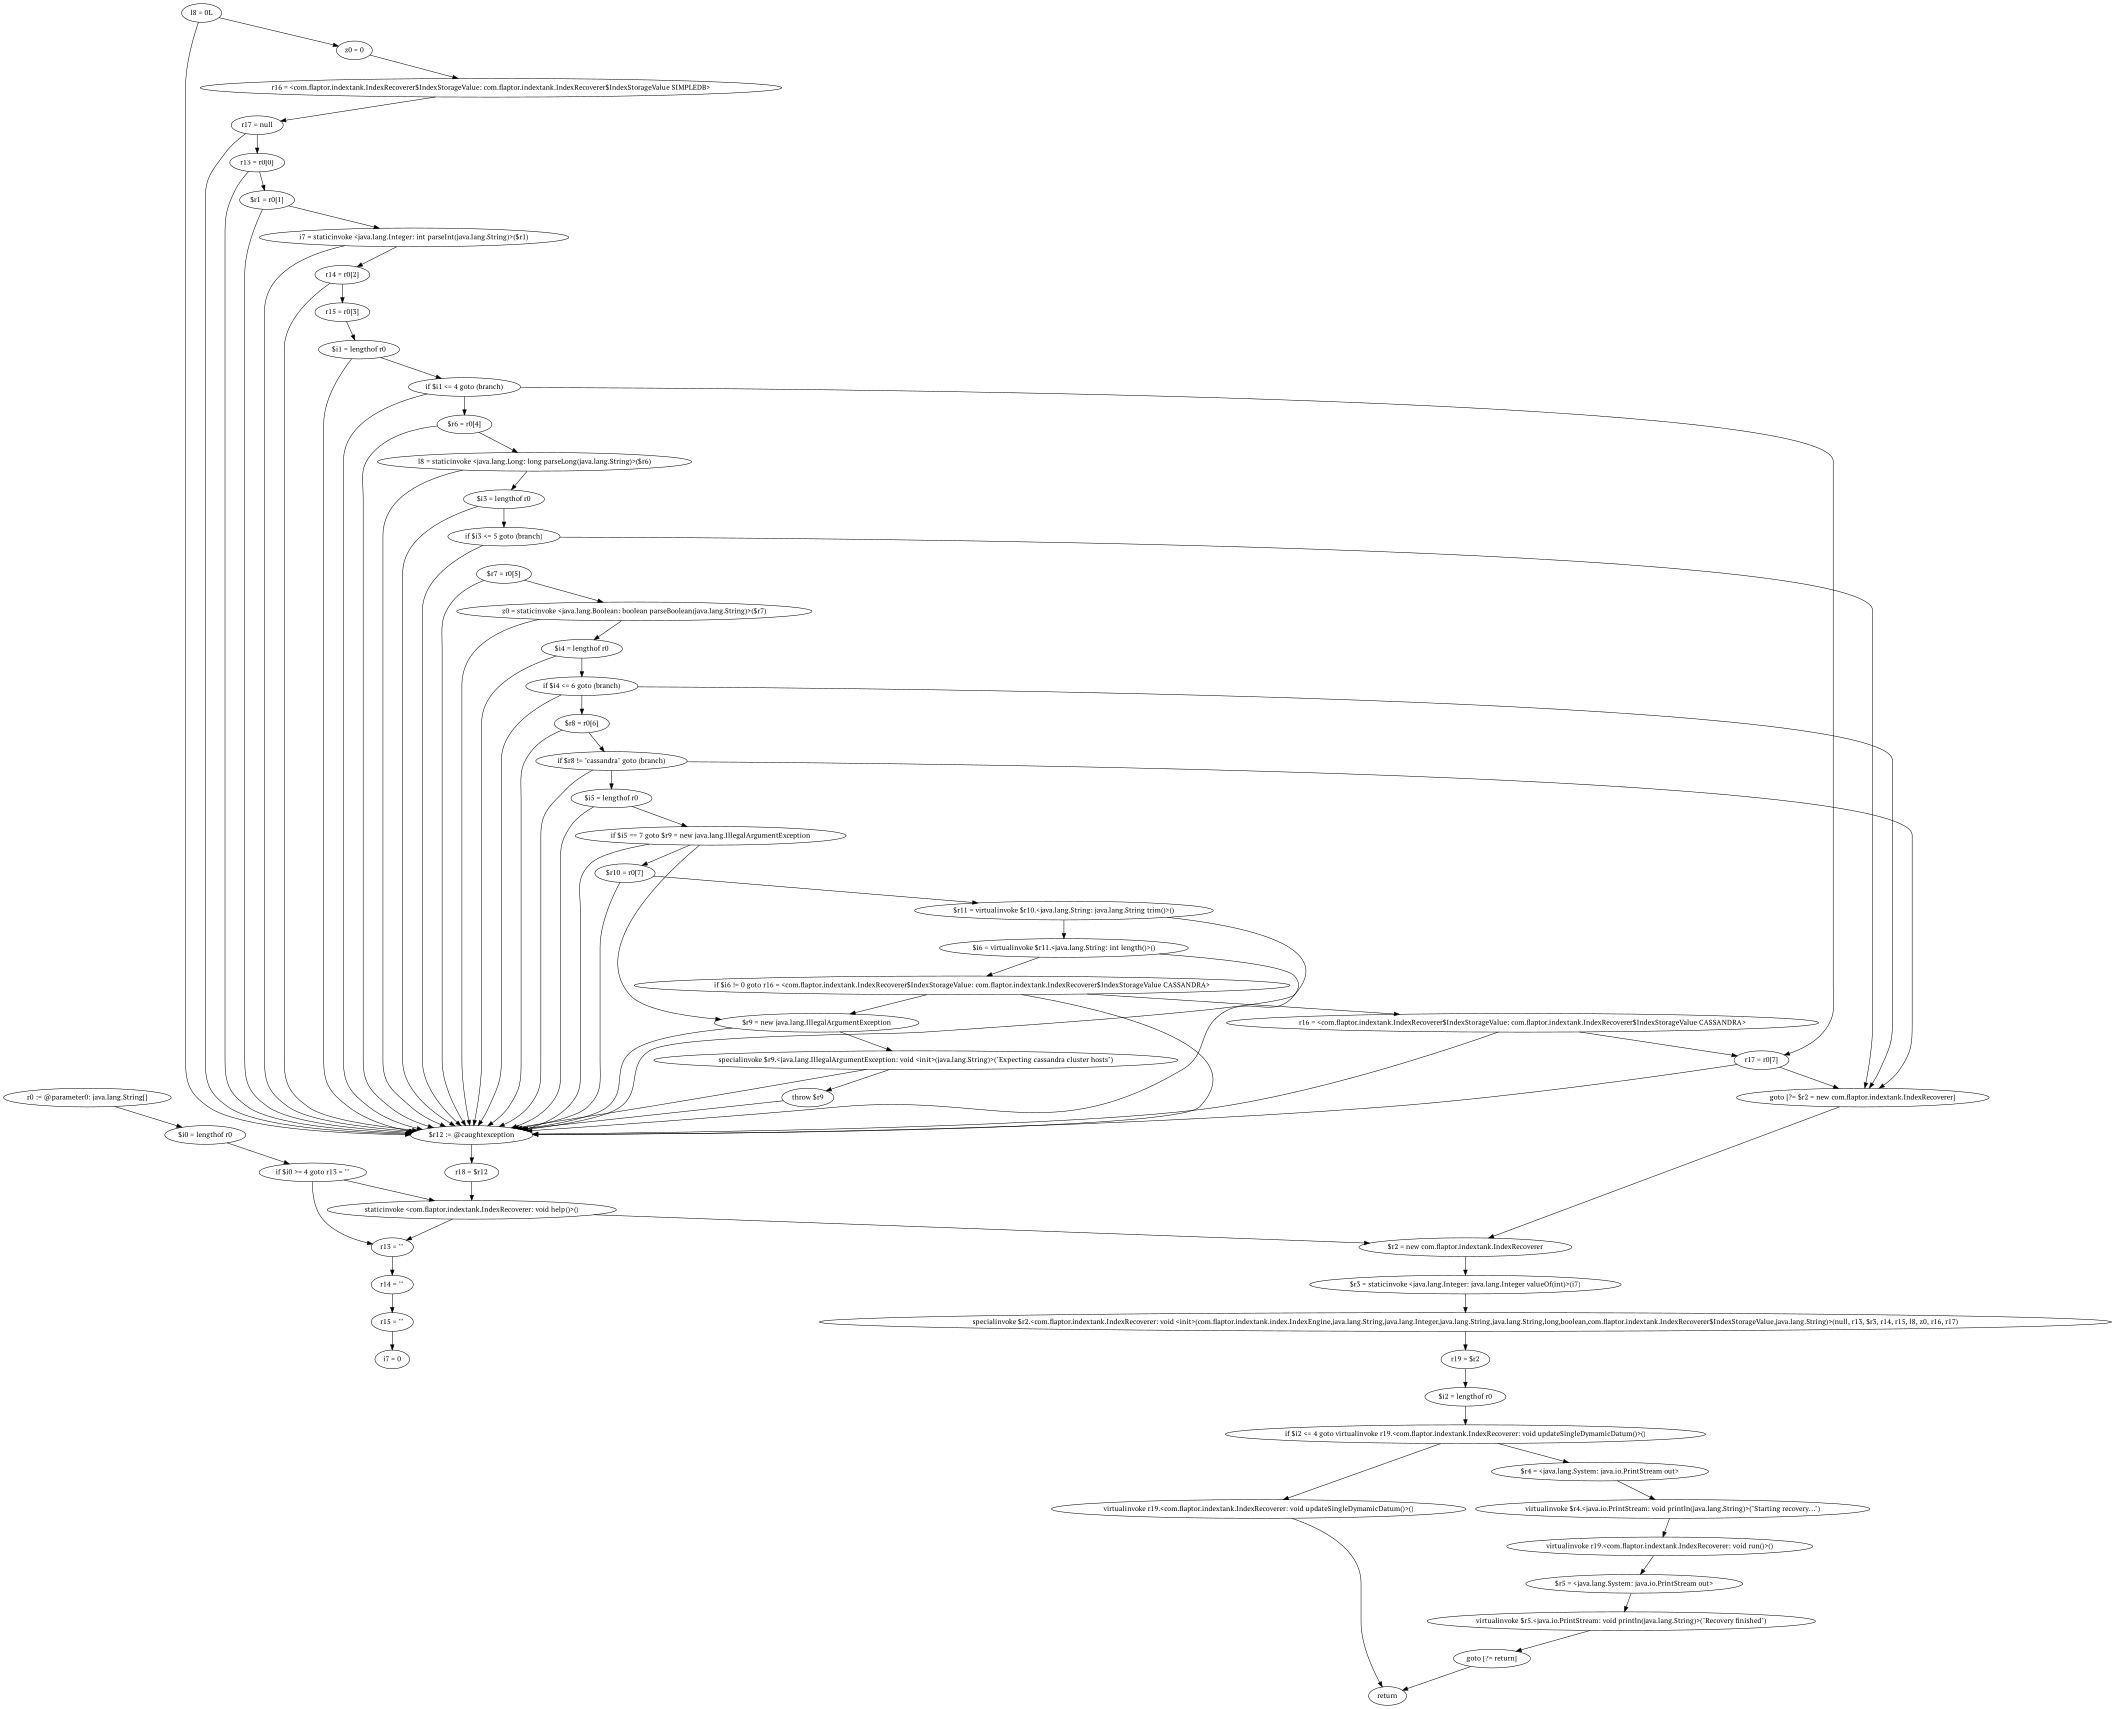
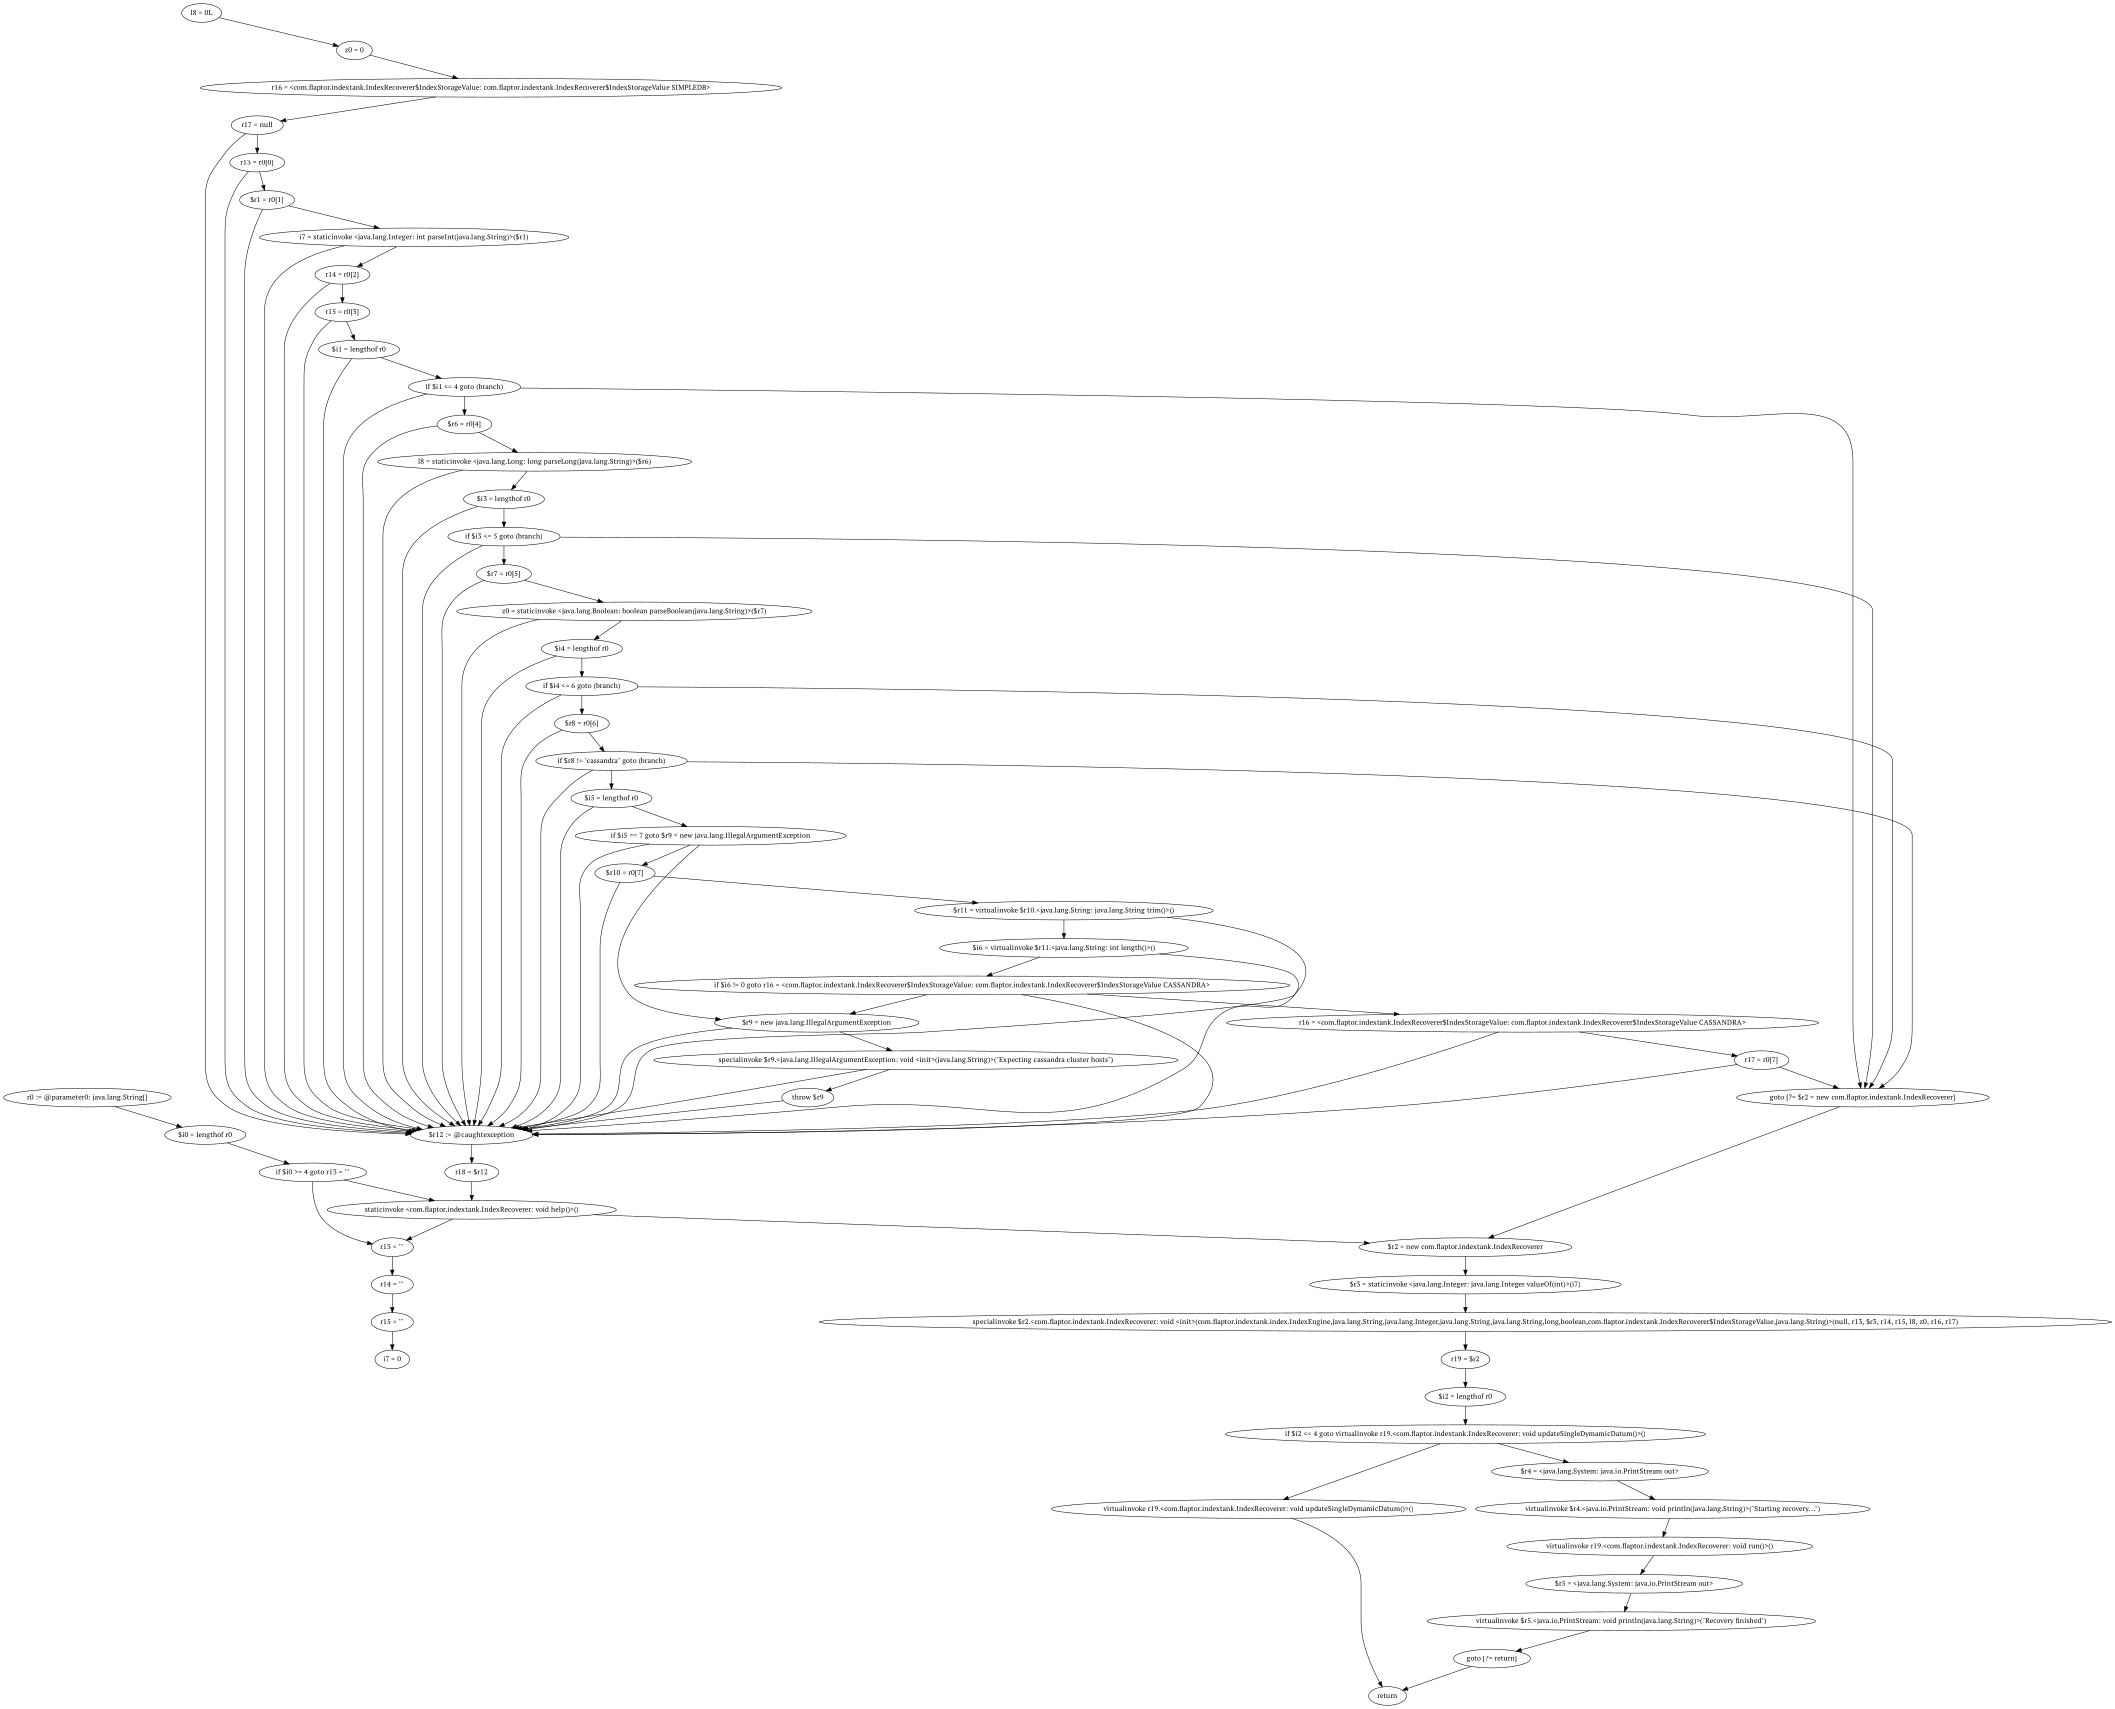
edge "if $i1 <= 4 goto (branch)" -> "r17 = r0[7]": now "if $i1 <= 4 goto (branch)" -> "goto [?= $r2 = new com.flaptor.indextank.IndexRecoverer]"
edge "if $i3 <= 5 goto (branch)" -> "$r7 = r0[5]": added
edge "l8 = 0L" -> "$r12 := @caughtexception": now "r15 = r0[3]" -> "$r12 := @caughtexception"
